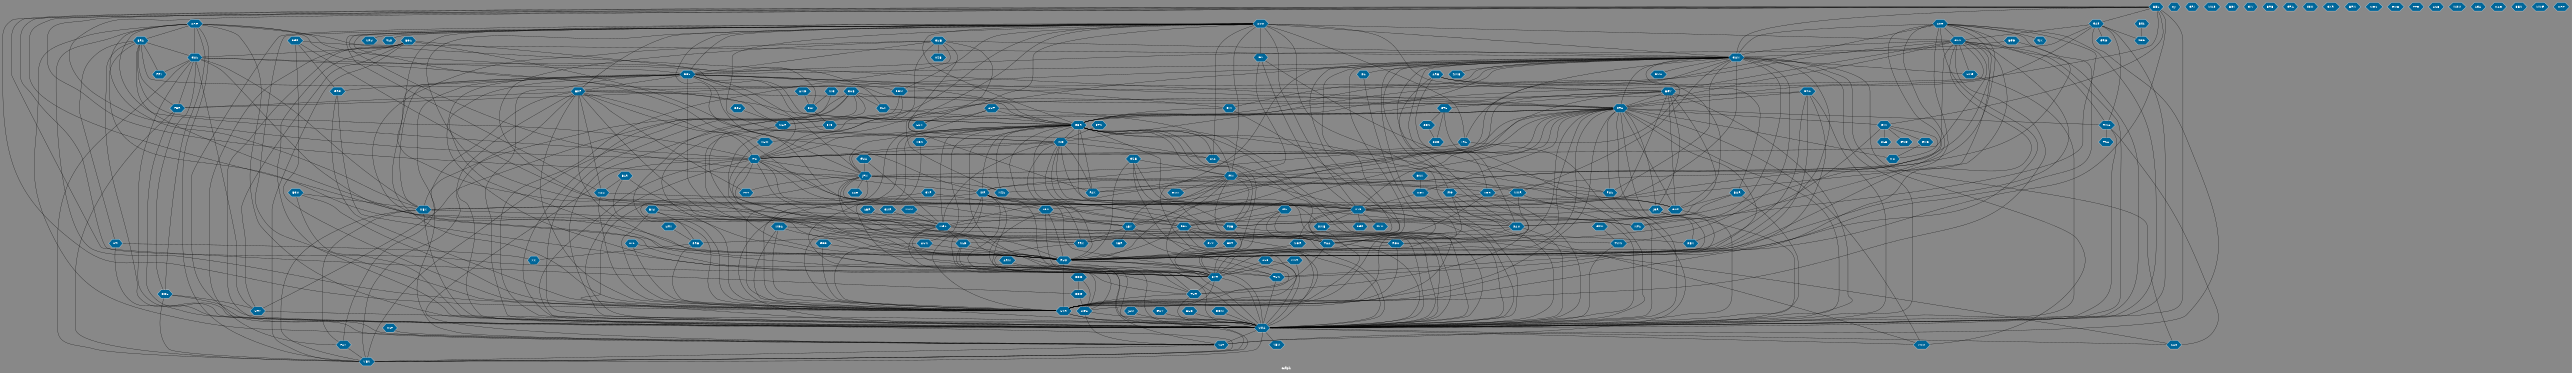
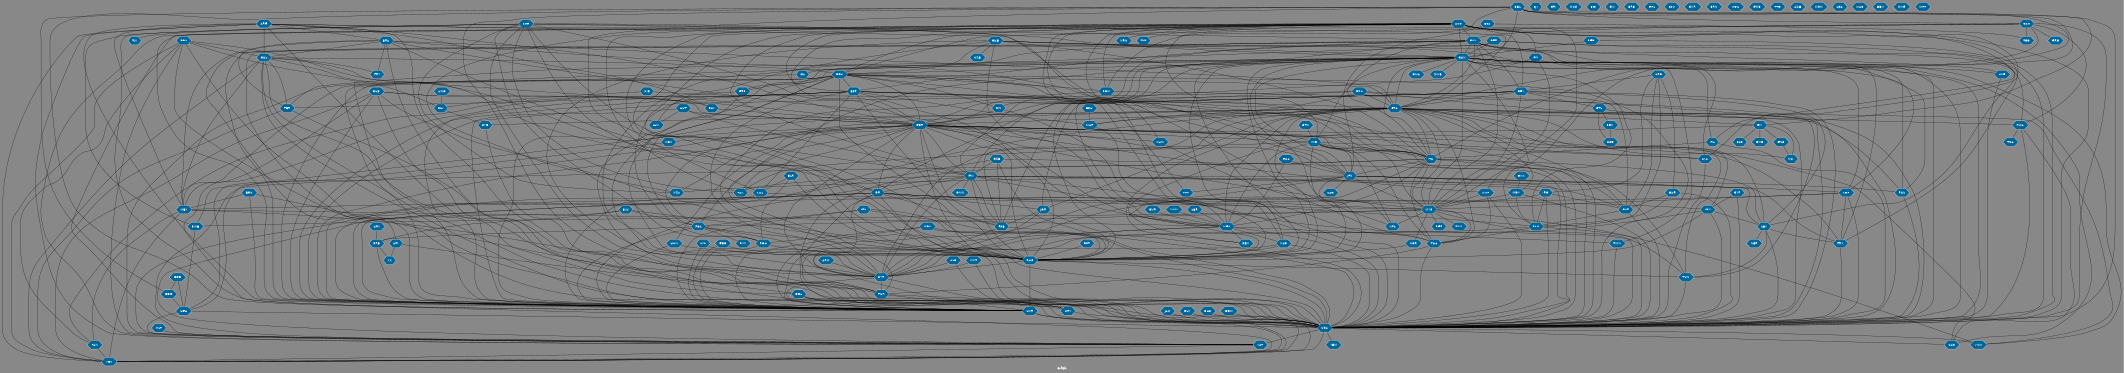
edge "BEL" -- "JPN": now "BFA" -- "JPN"
edge "FRA" -- "PSE": added
node "GTM": removed
edge "AFG" -- "USA": now "BGR" -- "USA"
